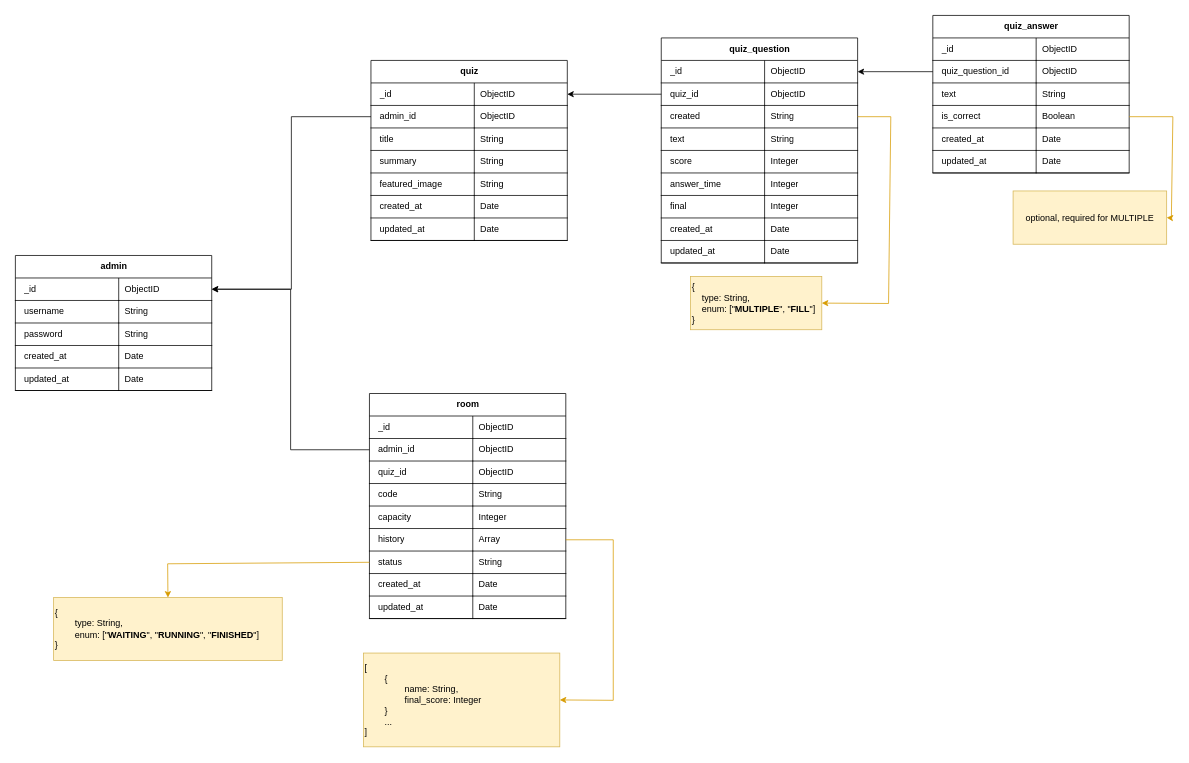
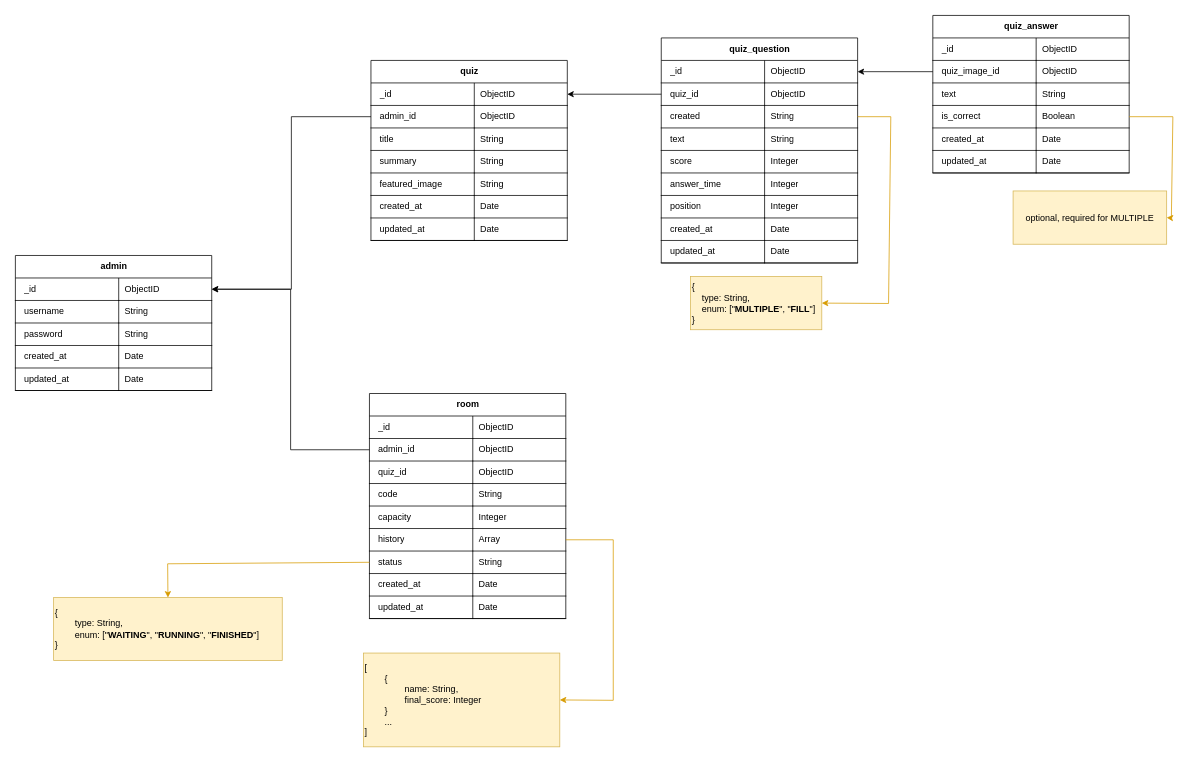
node "quiz_question_id": label "quiz_question_id" -> "quiz_image_id"
node "final": label "final" -> "position"
